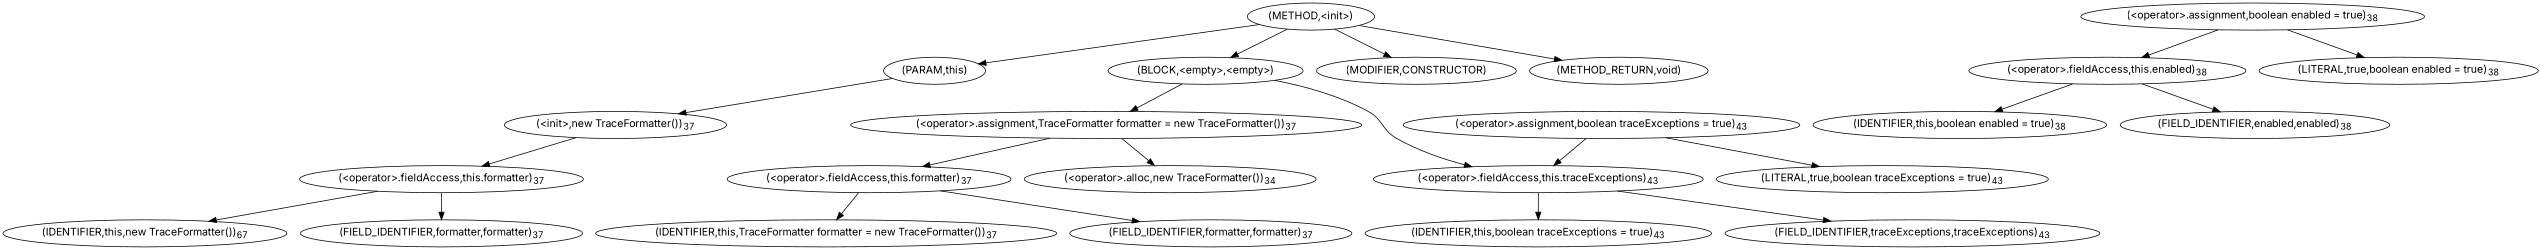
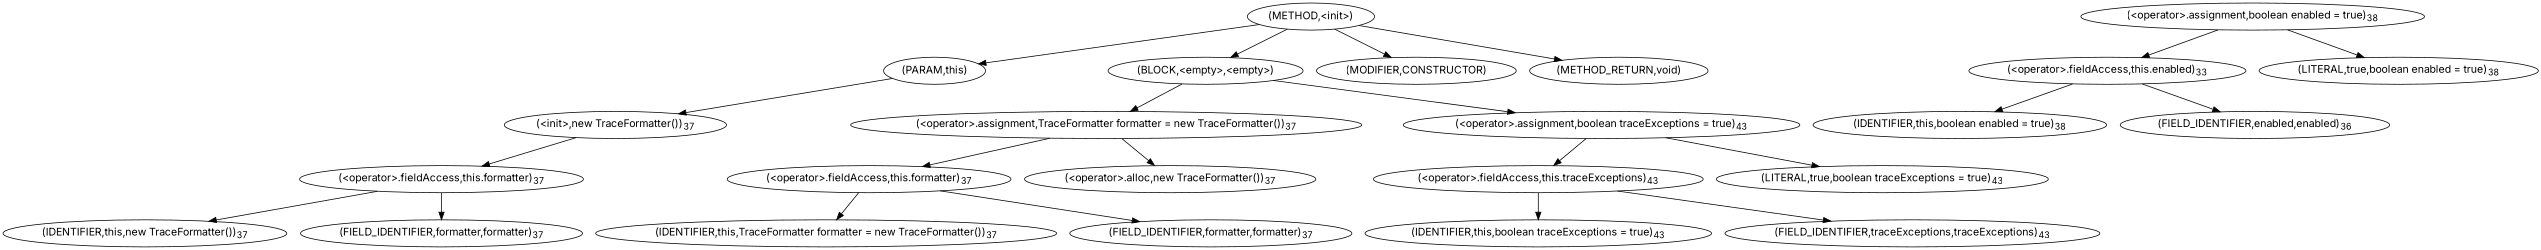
node "(<operator>.fieldAccess,this.enabled)": text "38" -> "33"
edge "(BLOCK,<empty>,<empty>)" -> "(<operator>.fieldAccess,this.traceExceptions)": now "(BLOCK,<empty>,<empty>)" -> "(<operator>.assignment,boolean traceExceptions = true)"
node "(FIELD_IDENTIFIER,enabled,enabled)": text "38" -> "36"
node "(<operator>.alloc,new TraceFormatter())": text "34" -> "37"
node "(IDENTIFIER,this,new TraceFormatter())": text "67" -> "37"
